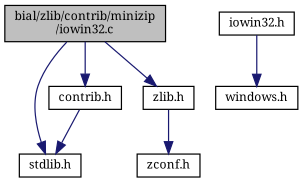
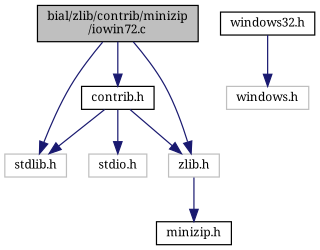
node "bial/zlib/contrib/minizip /iowin32.c": label "bial/zlib/contrib/minizip /iowin32.c" -> "bial/zlib/contrib/minizip /iowin72.c"
node "iowin32.h": label "iowin32.h" -> "windows32.h"
node "zlib.h": color black -> grey75
node "windows.h": color black -> grey75
edge "contrib.h" -> "zlib.h": added
node "stdlib.h": color black -> grey75
node "stdio.h": added
node "zconf.h": label "zconf.h" -> "minizip.h"
